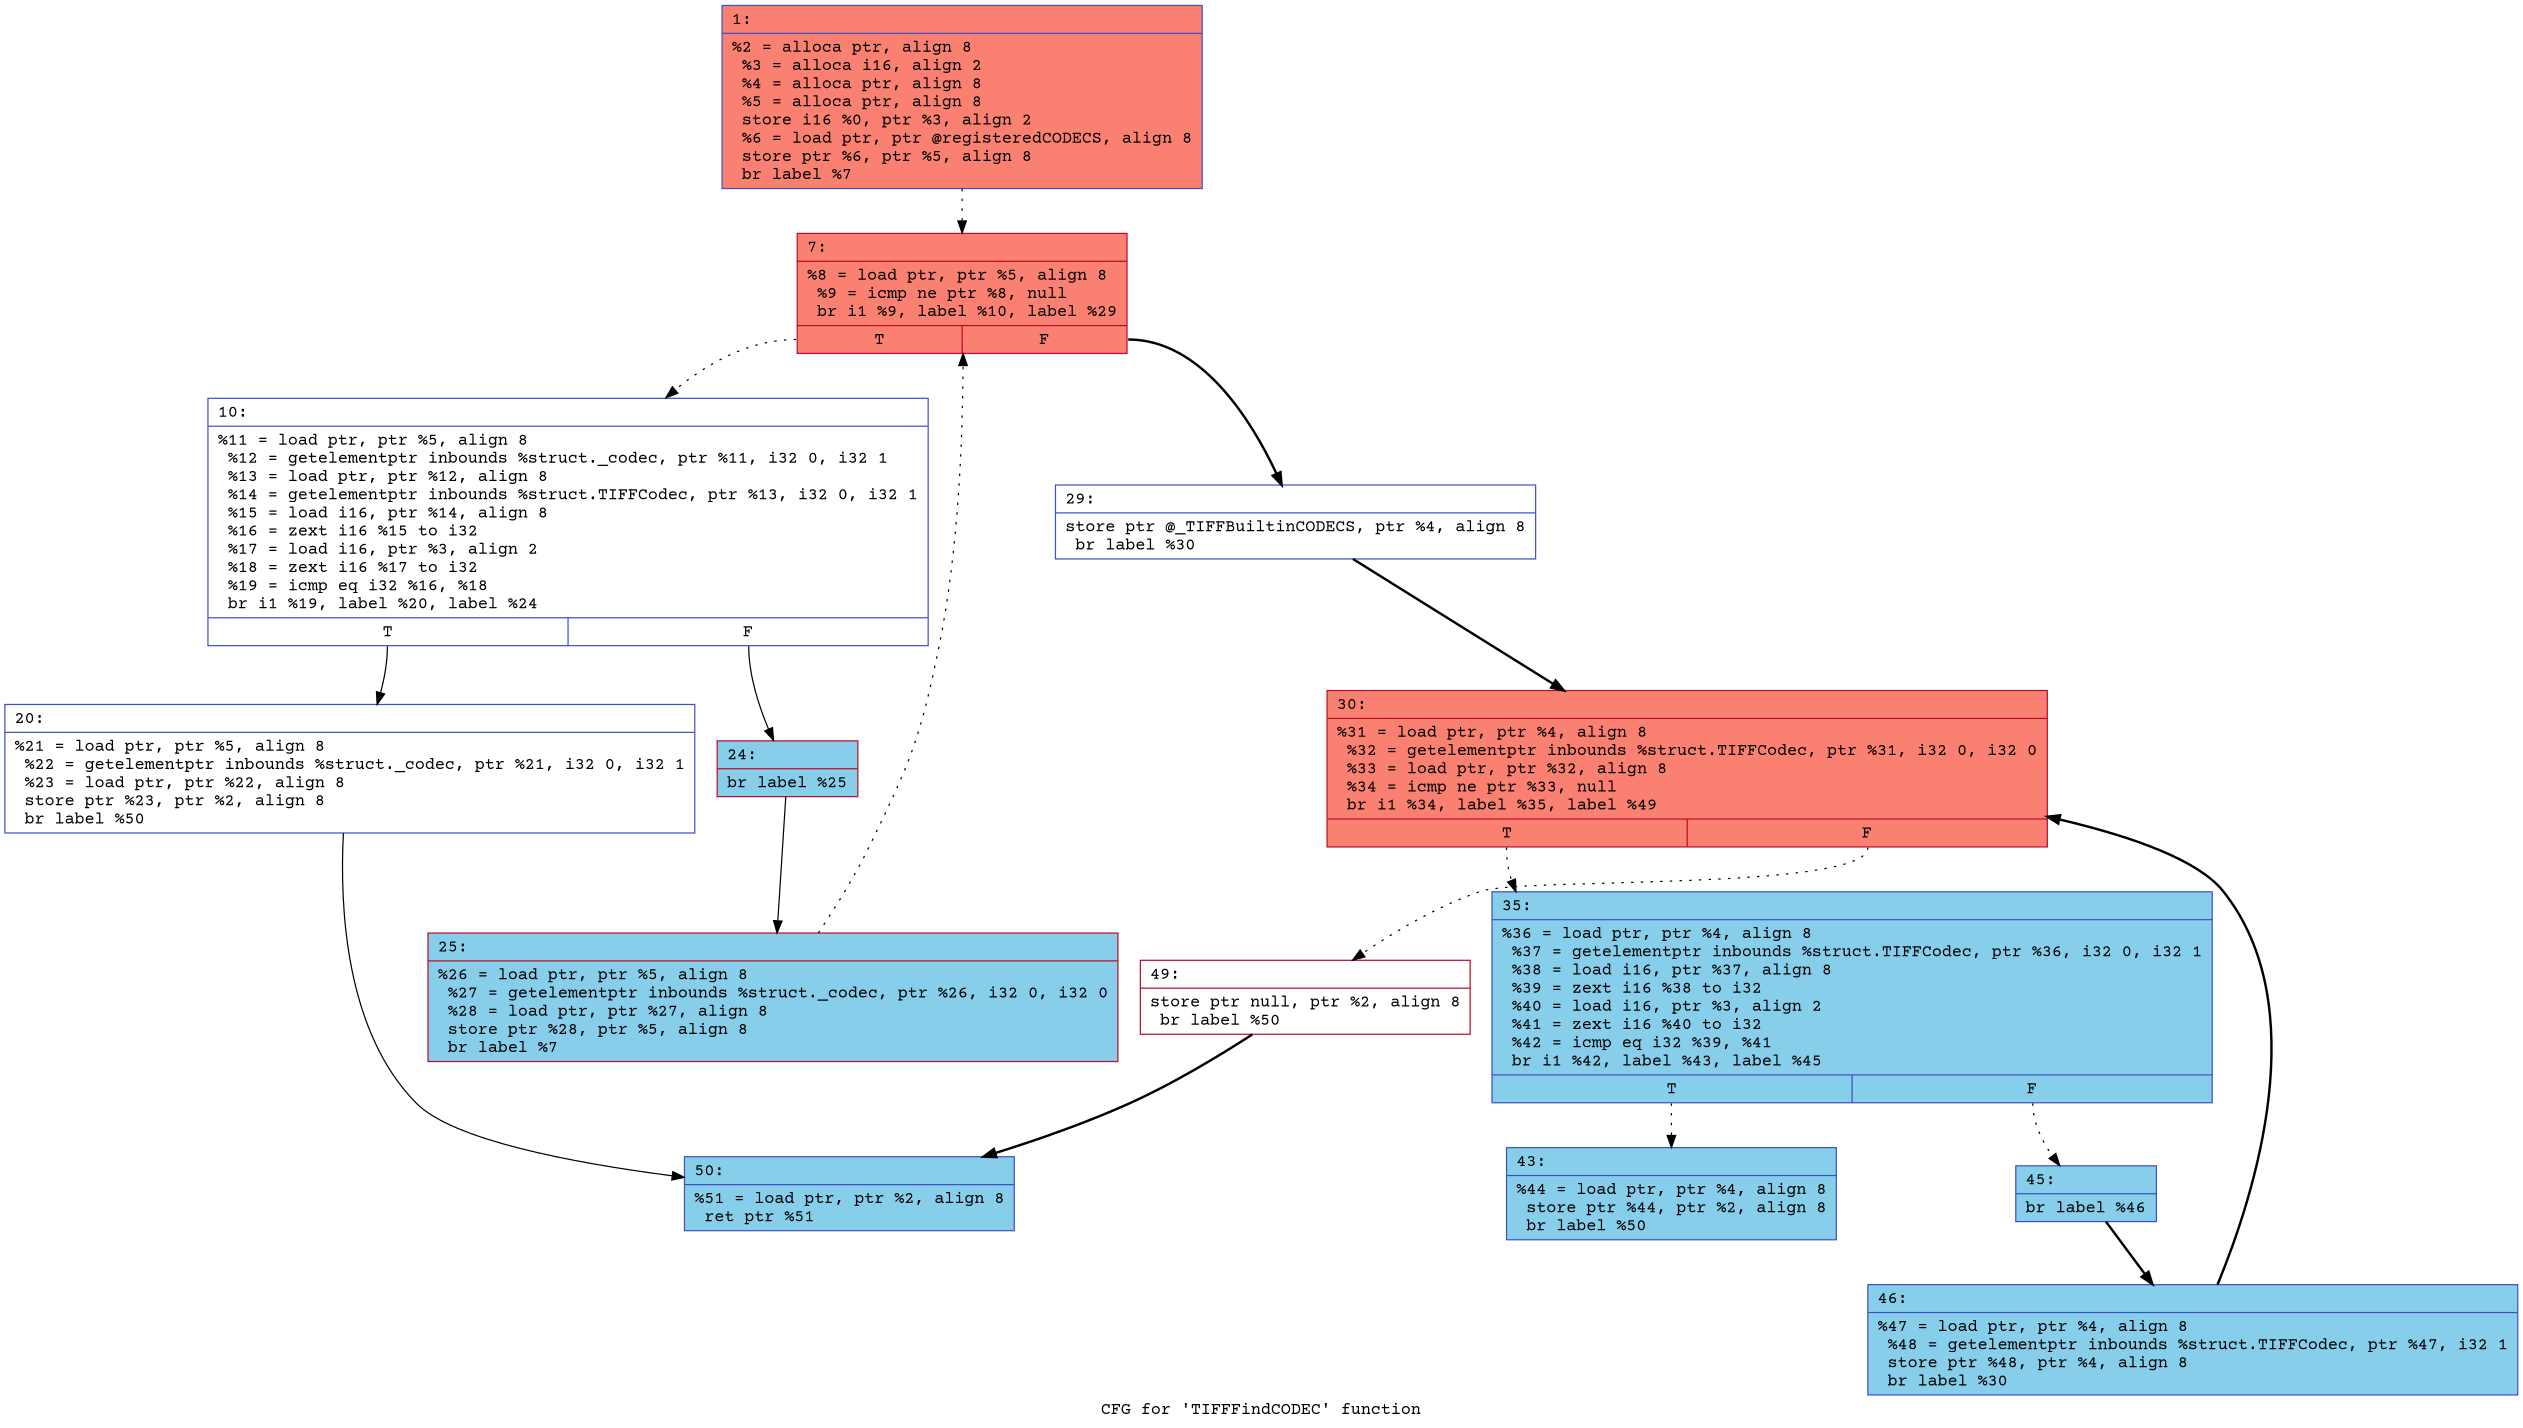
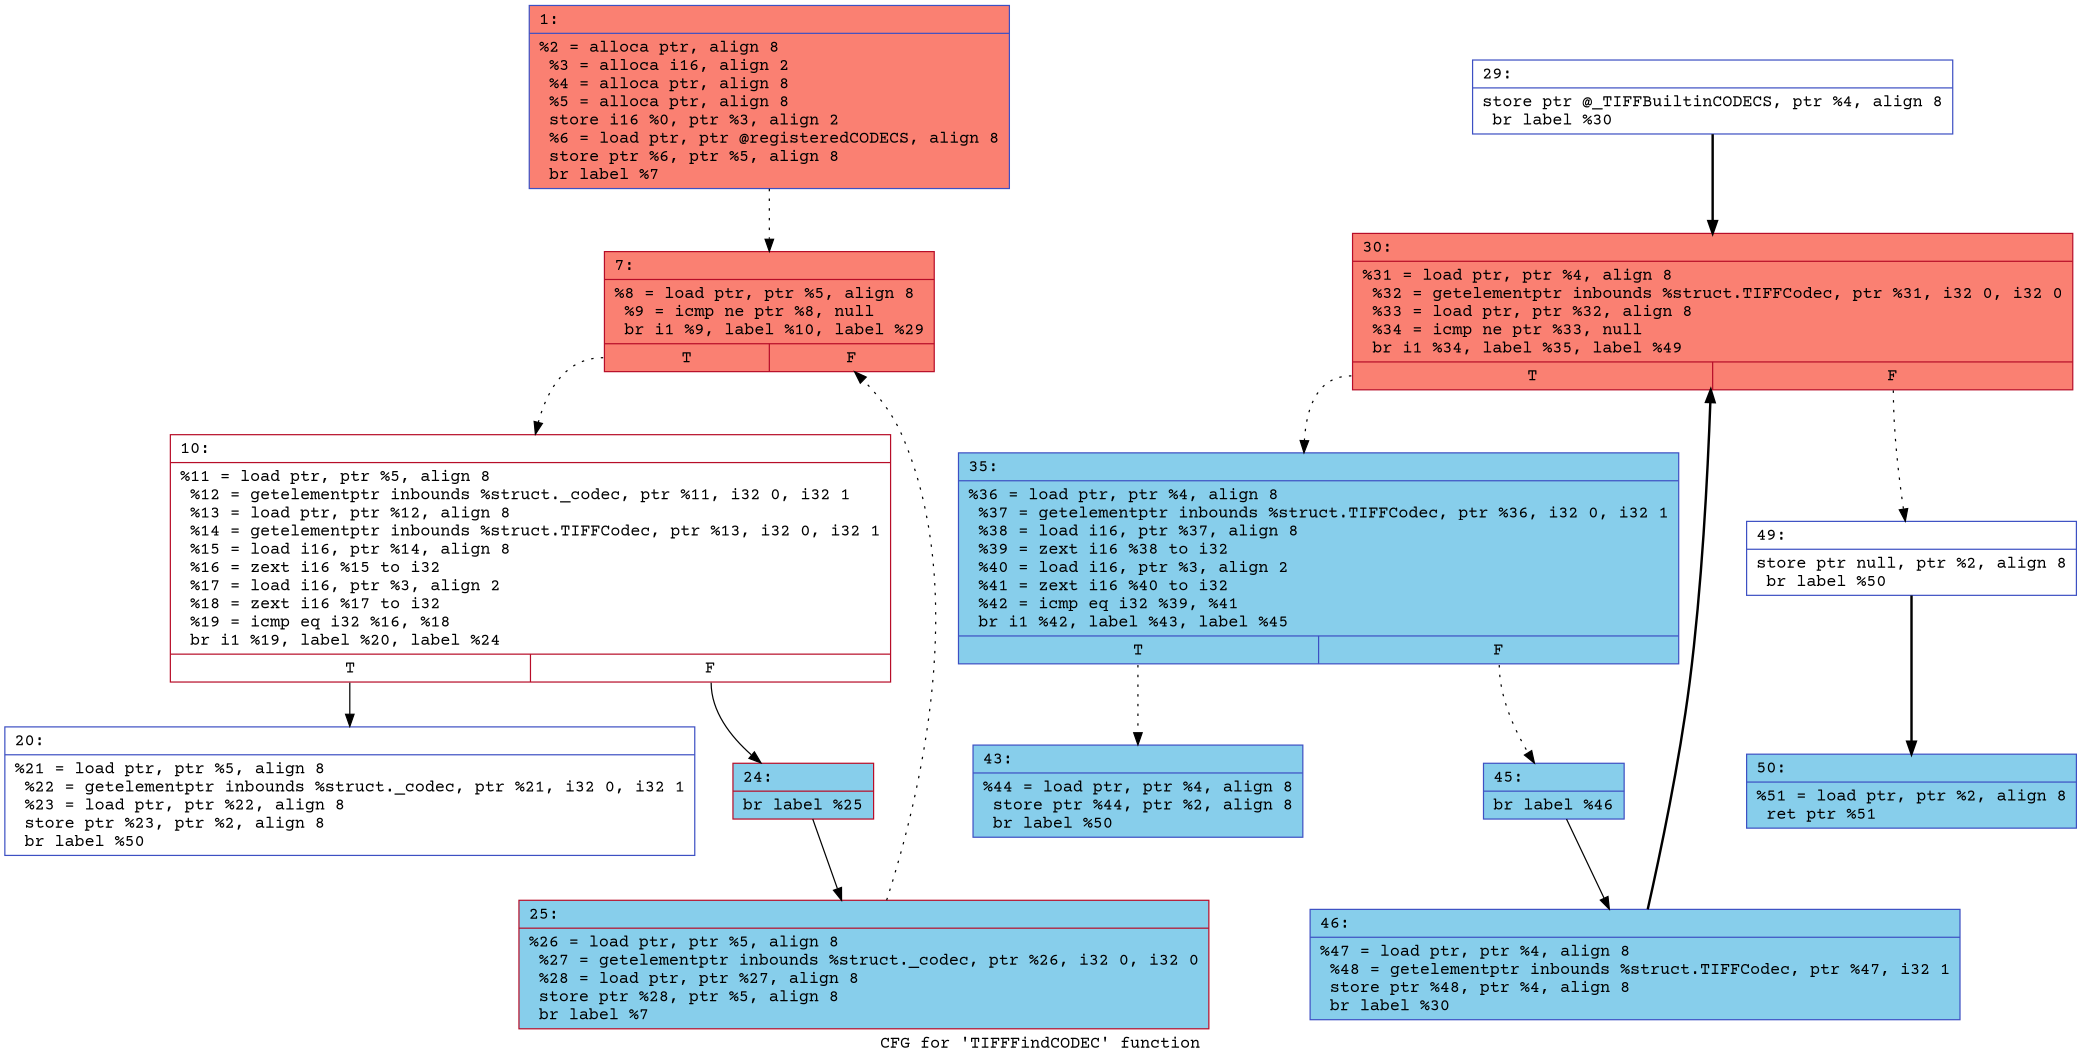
edge "7:" -> "29:": removed
node "10:": color #3d50c3ff -> #b70d28ff
node "49:": color #b70d28ff -> #3d50c3ff
edge "20:" -> "50:": removed
edge "45:" -> "46:": style bold -> solid
